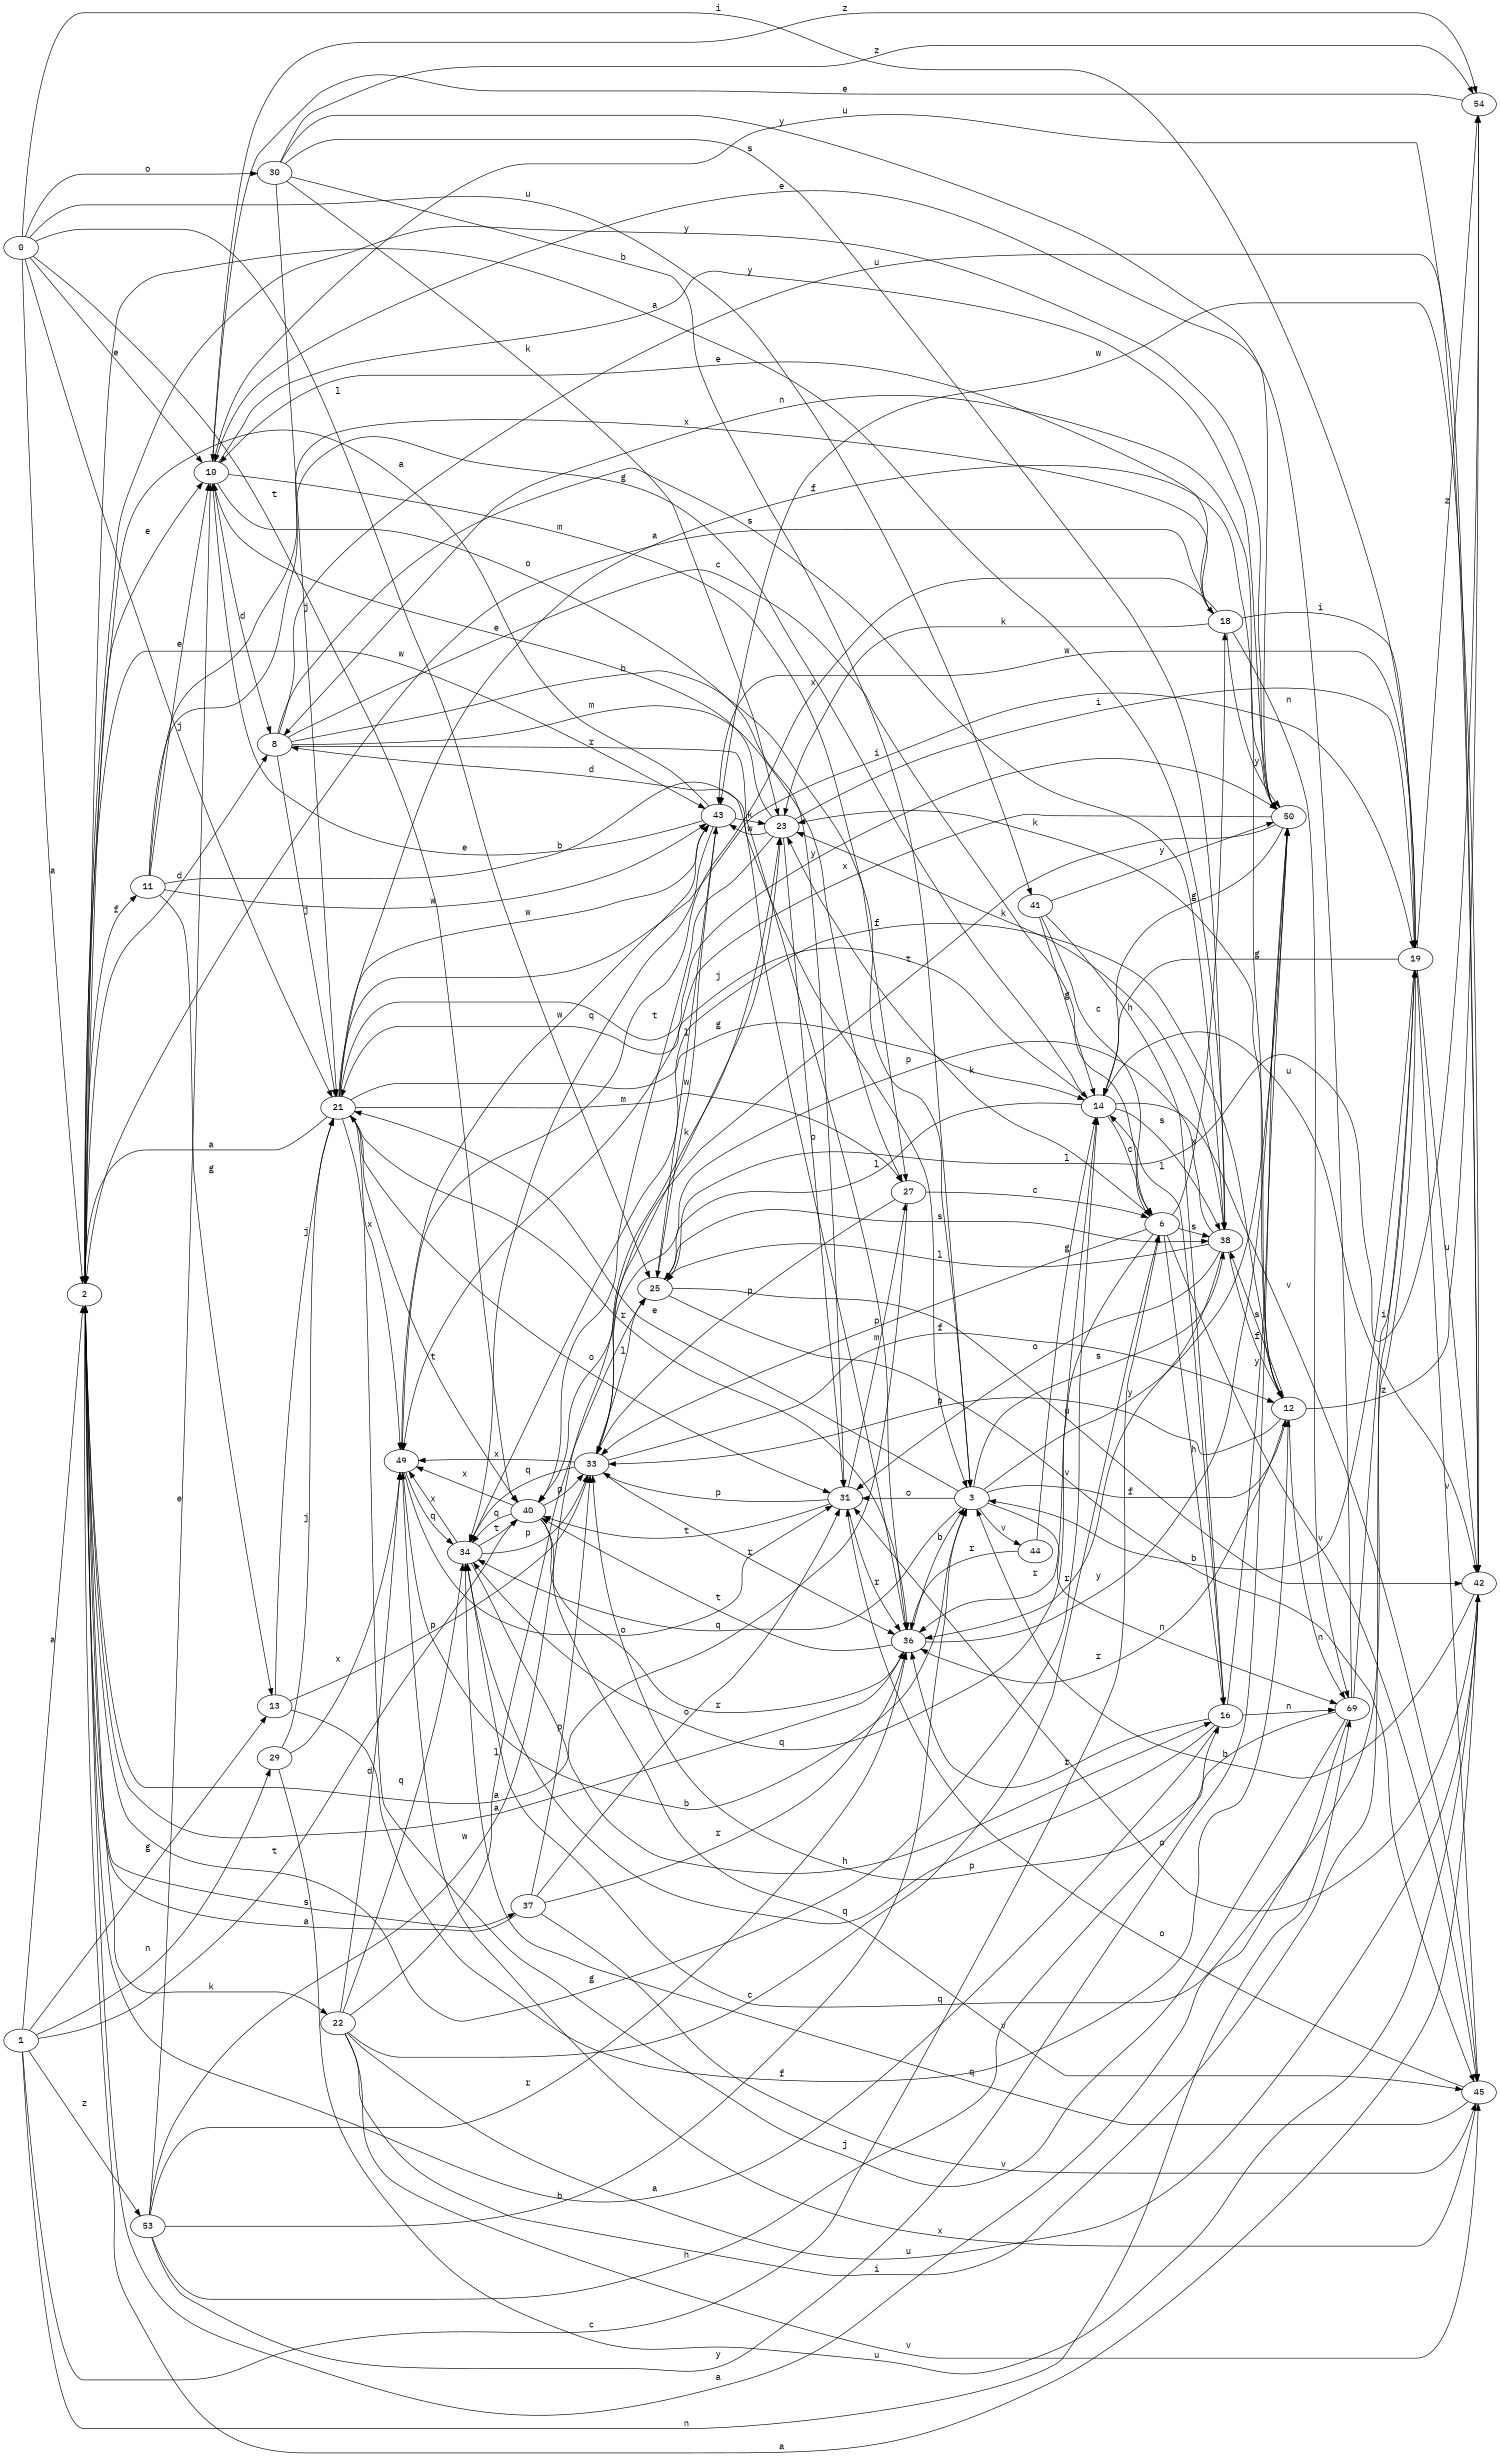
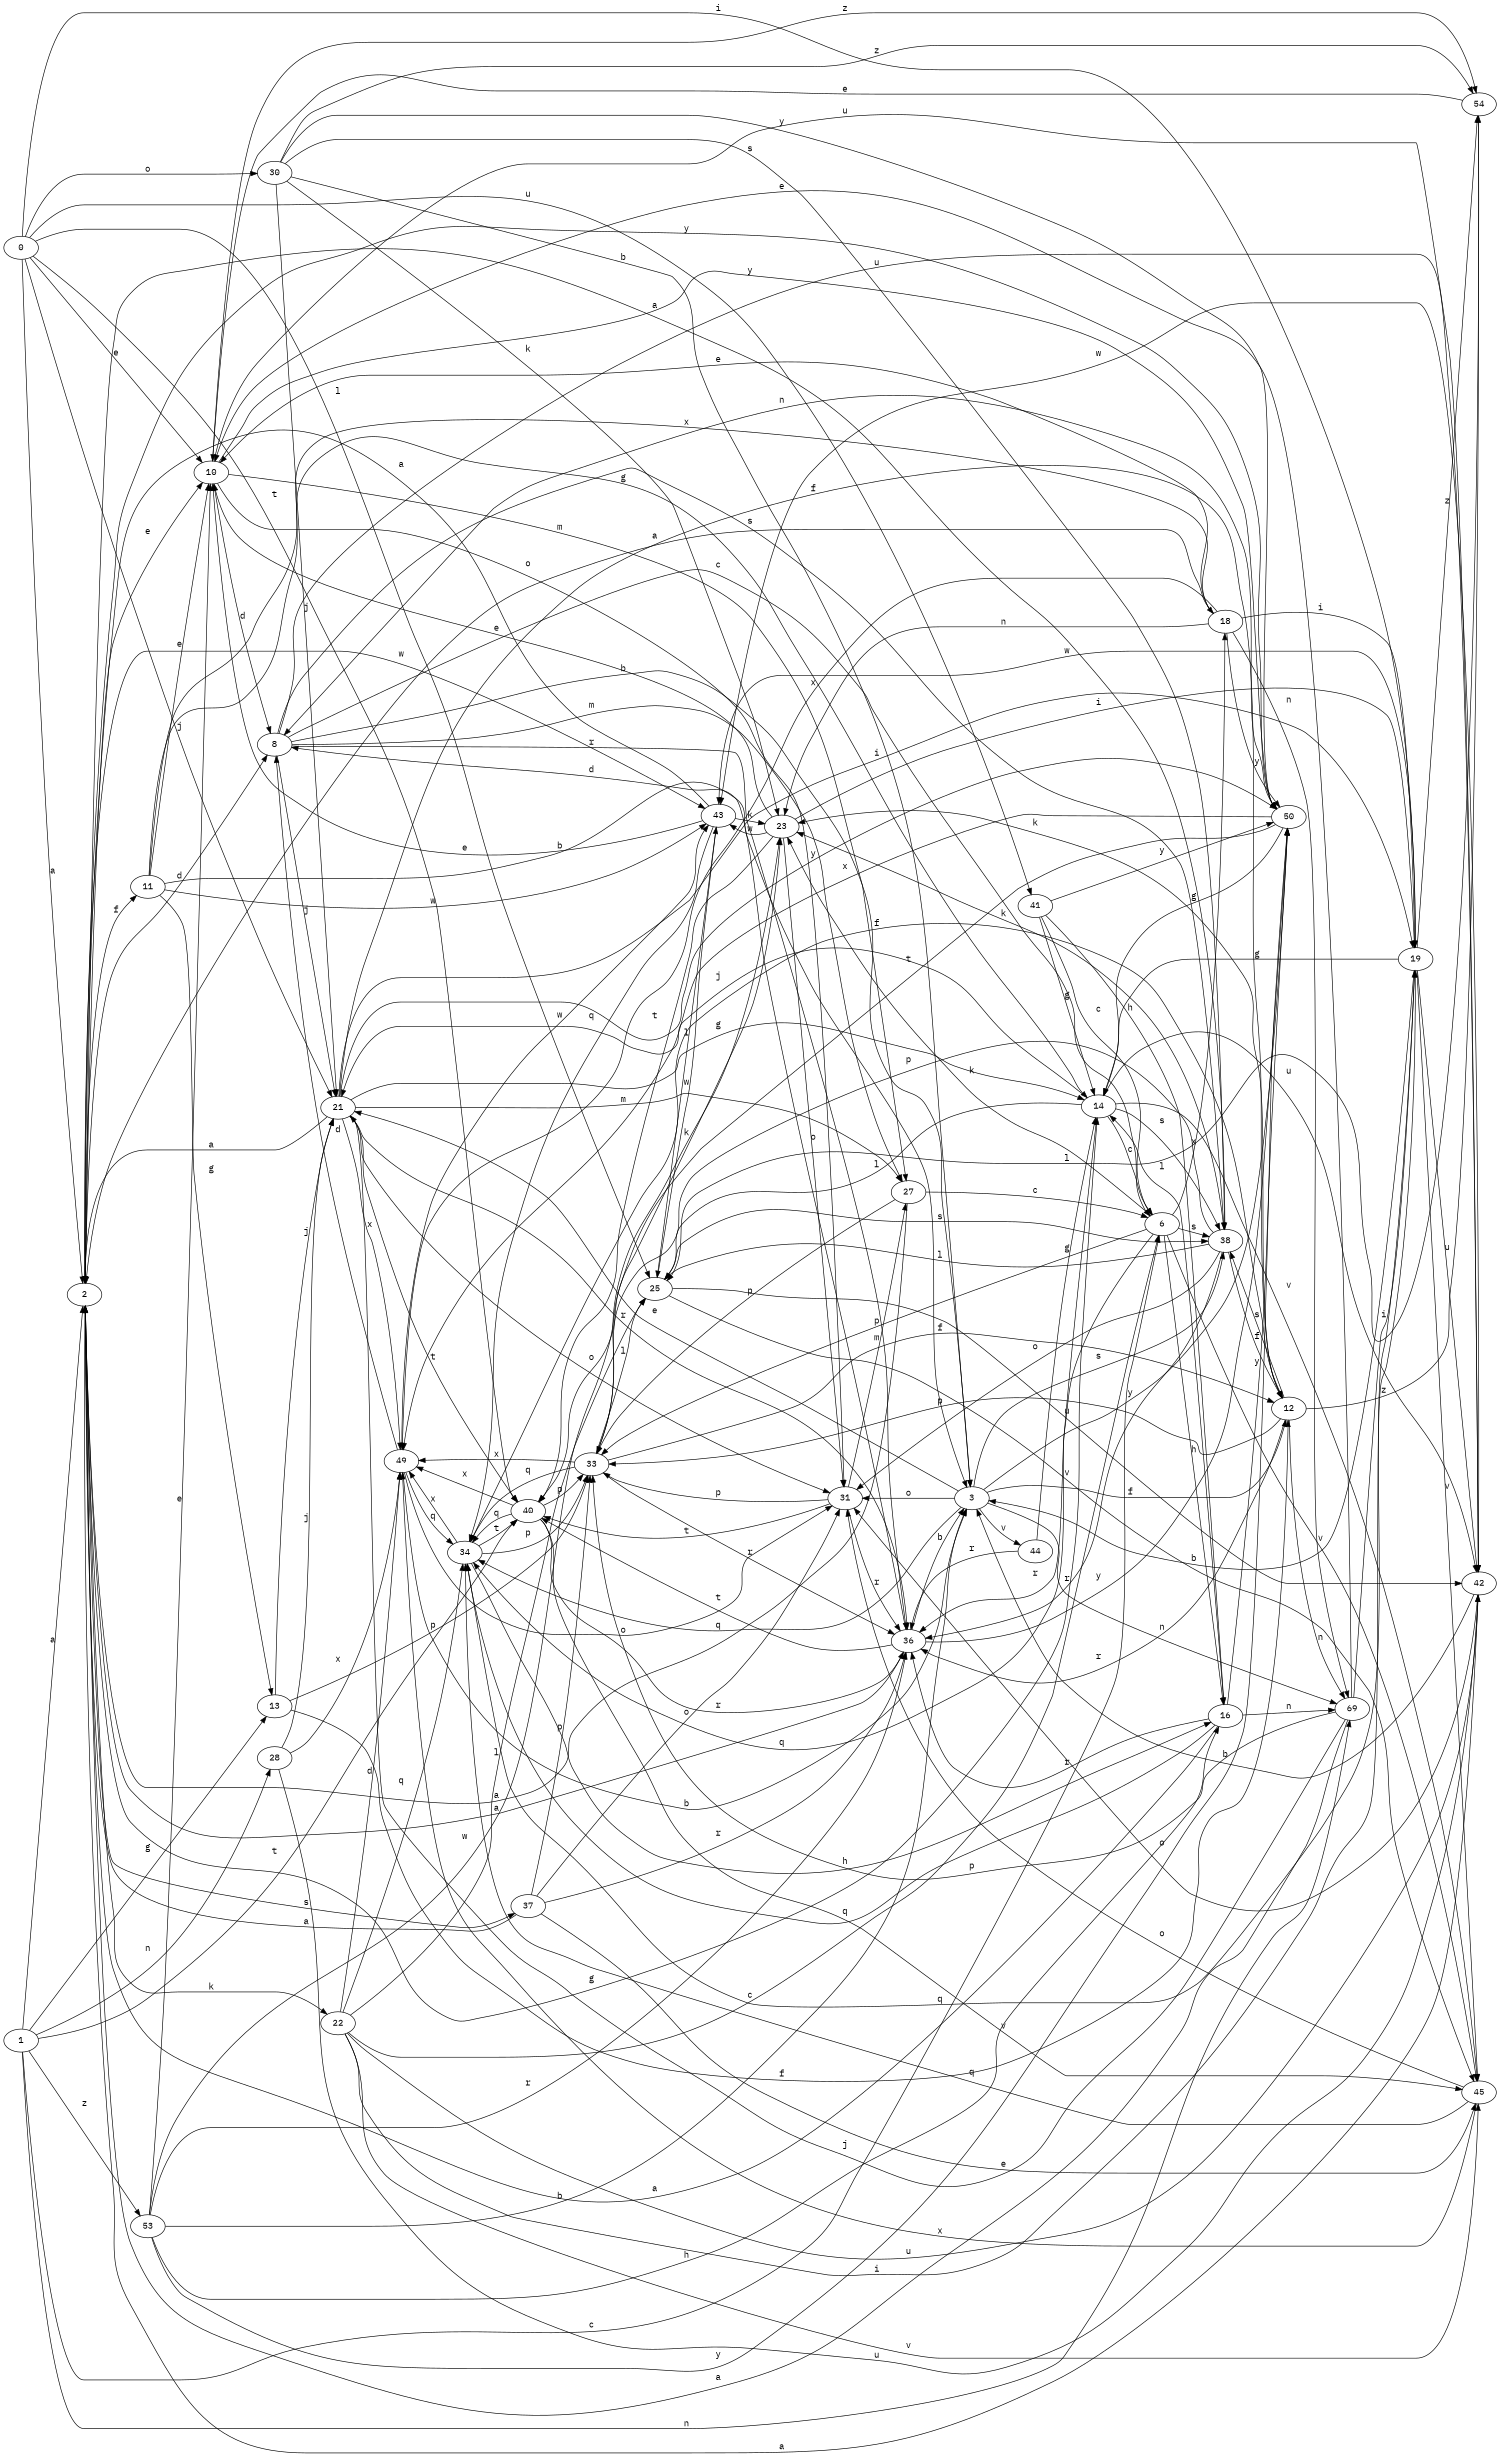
edge "18" -> "23": label "k" -> "n"
edge "21" -> "43": removed, label "w"
edge "49" -> "8": added, label "d"
node "29": label "29" -> "28"
edge "37" -> "45": label "v" -> "e"
